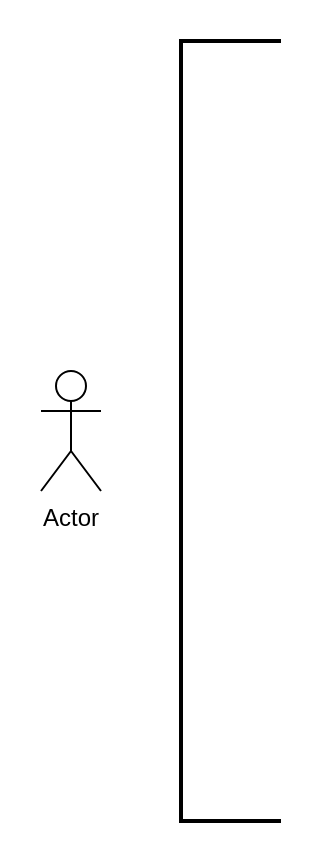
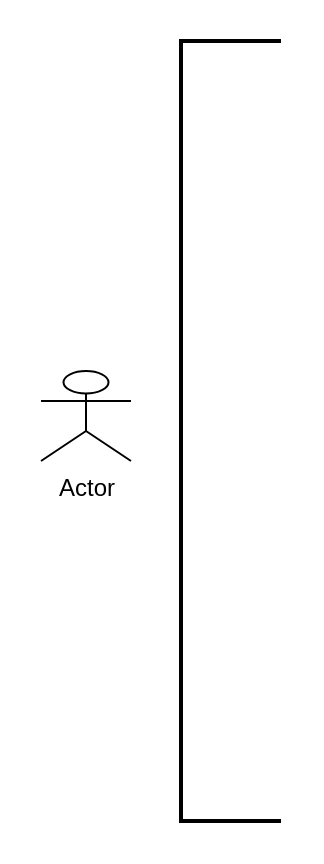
node "Actor": size 60x120 -> 90x90
